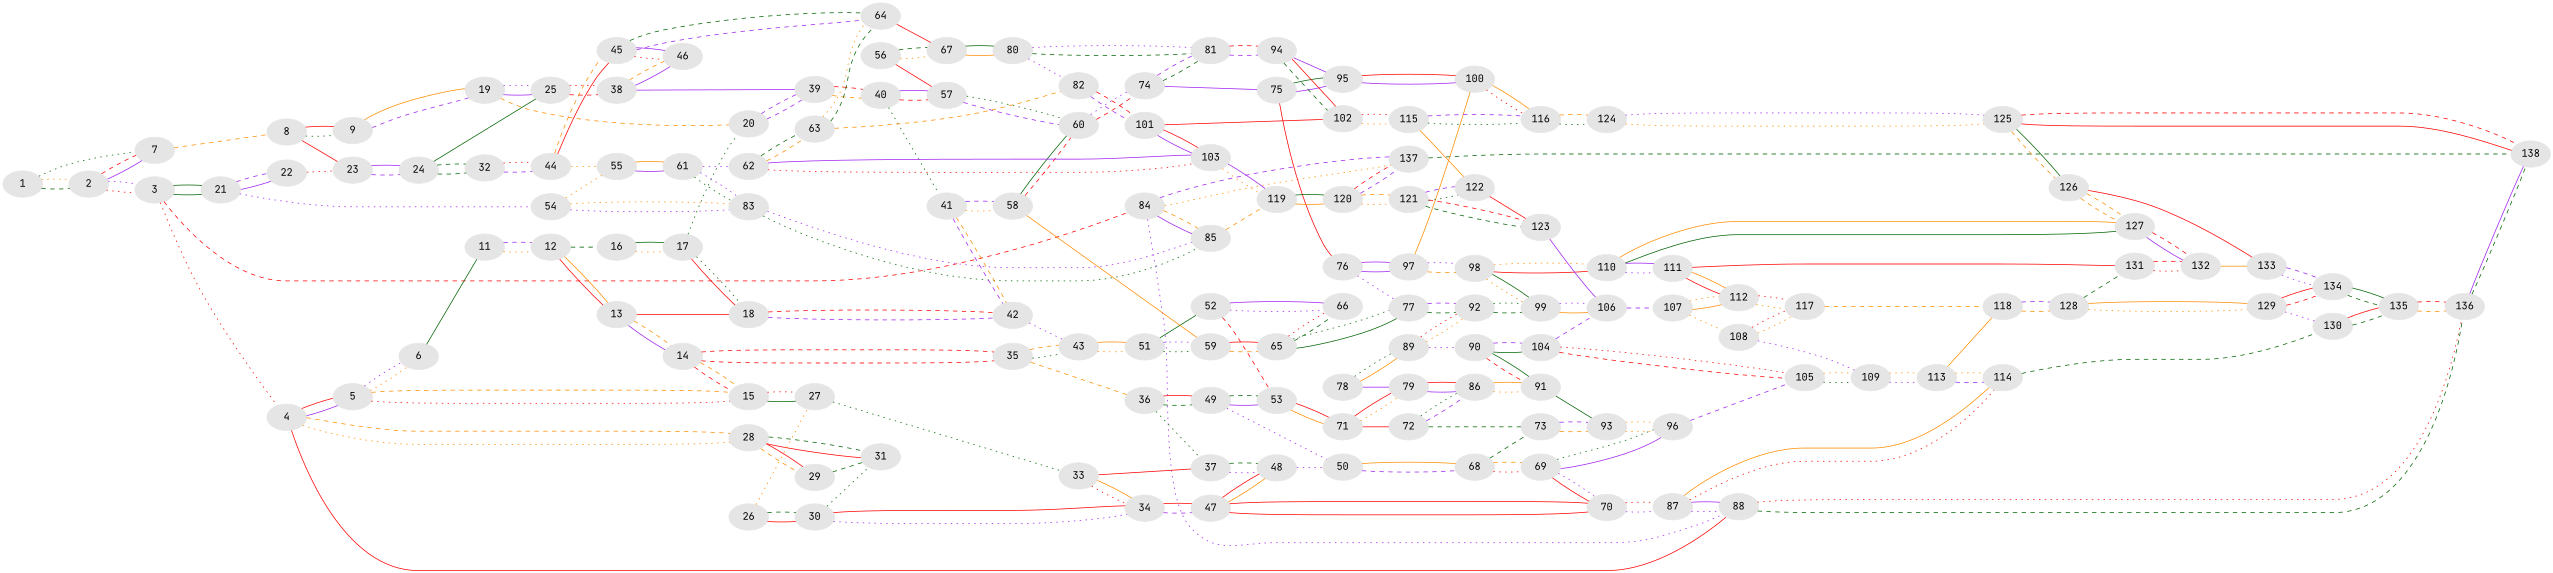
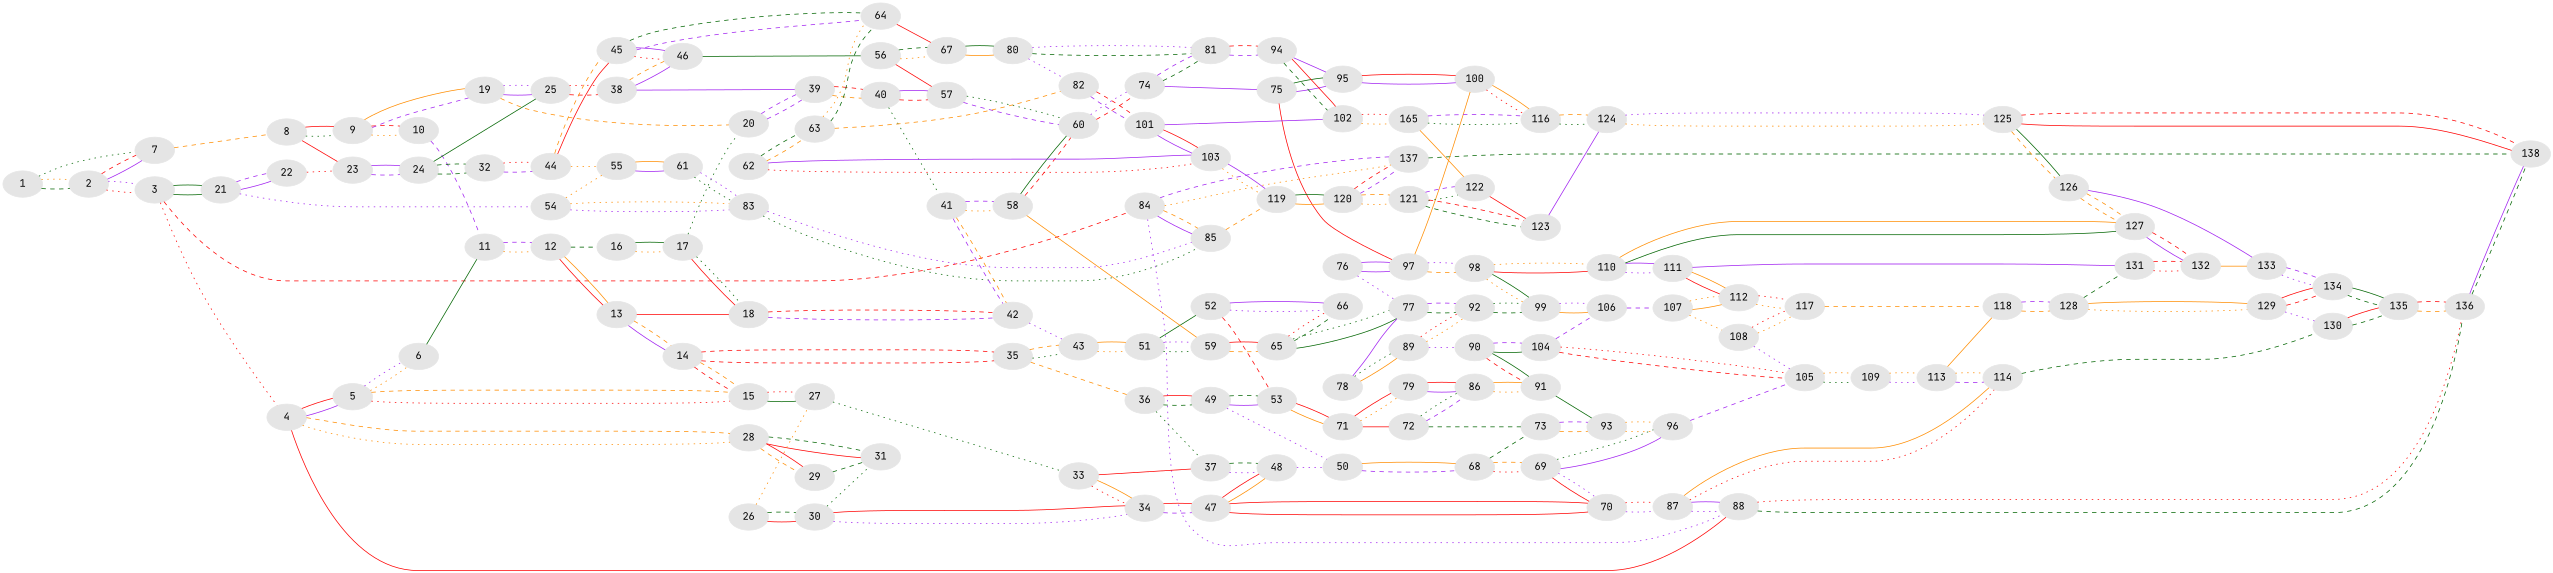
edge "56" -- "46": added
node "115": label "115" -> "165"
edge "102" -- "101": color red -> purple
node "10": added
edge "61" -- "62": removed
edge "75" -- "76": now "75" -- "97"
edge "126" -- "133": color red -> purple
edge "131" -- "111": color red -> purple
edge "123" -- "106": now "123" -- "124"
edge "108" -- "109": now "108" -- "105"
edge "78" -- "79": now "78" -- "77"
